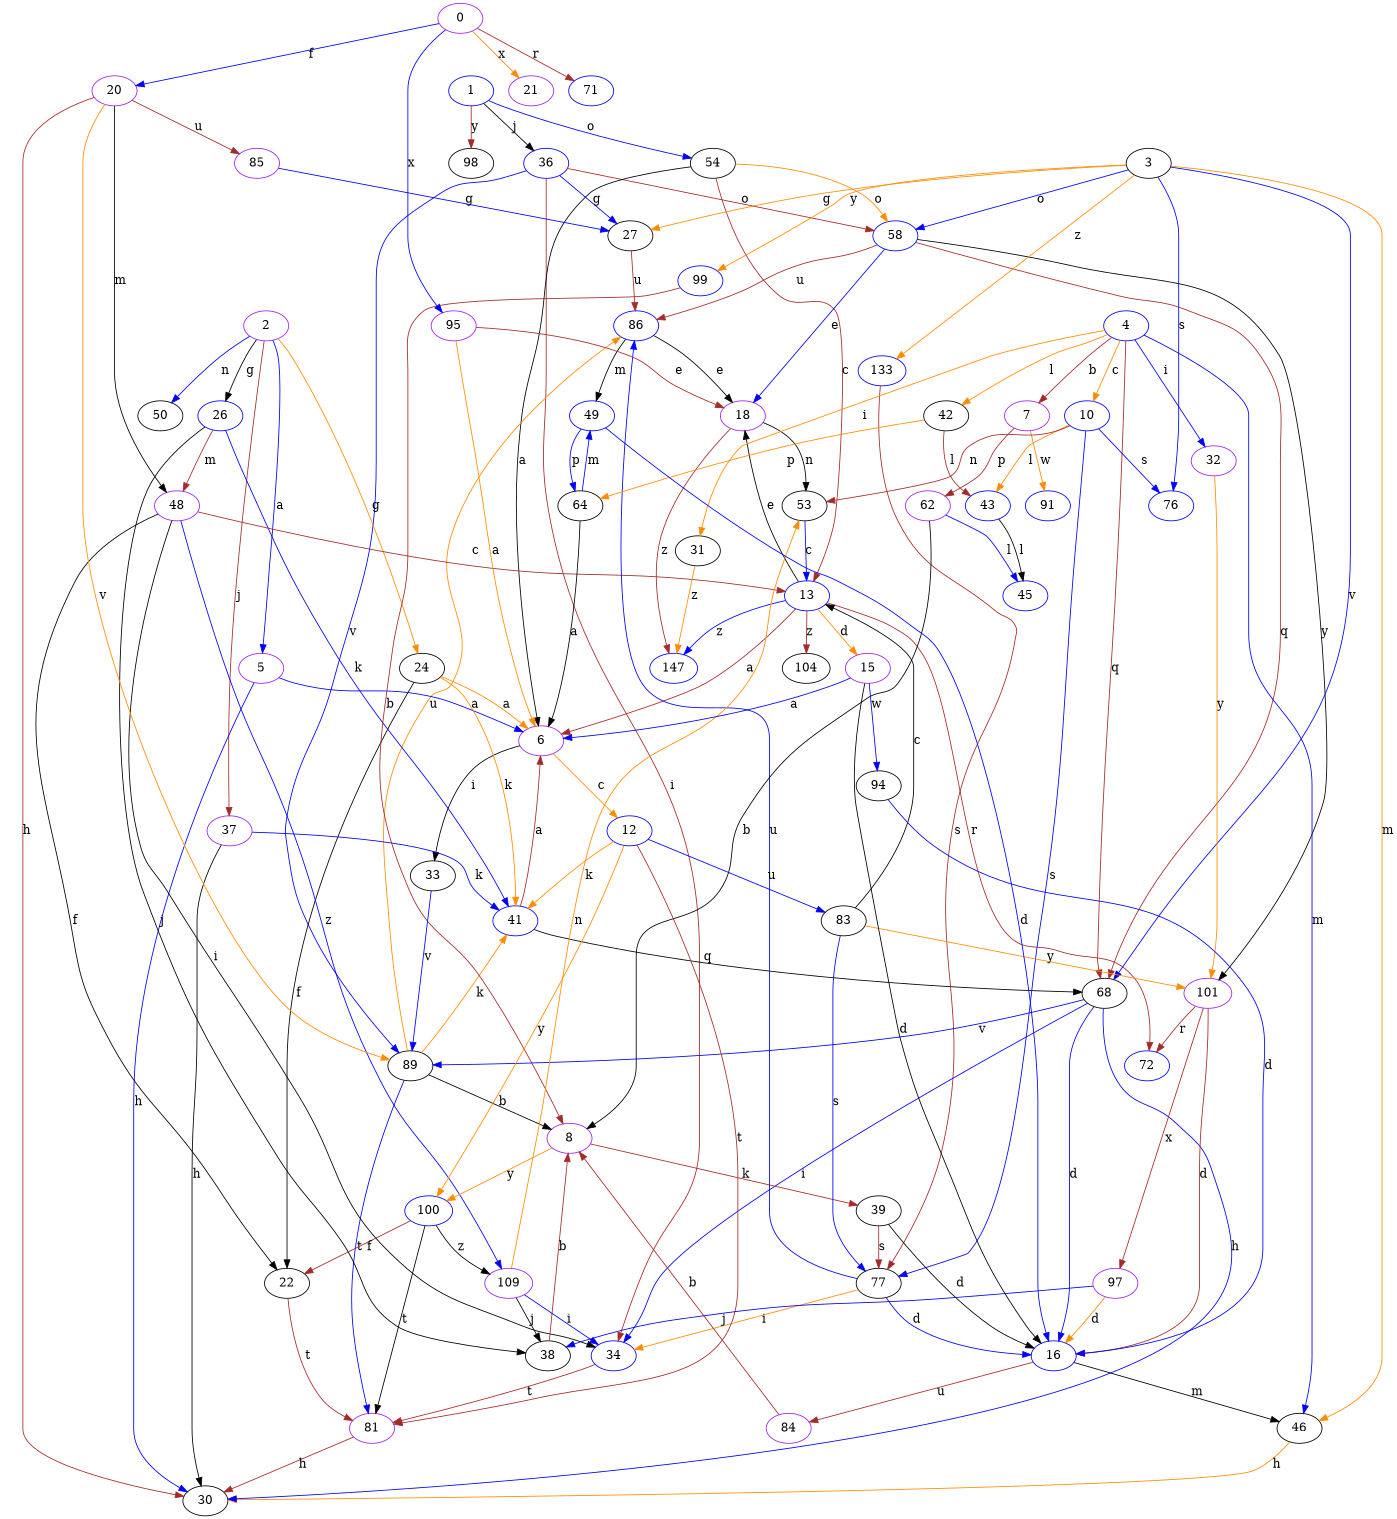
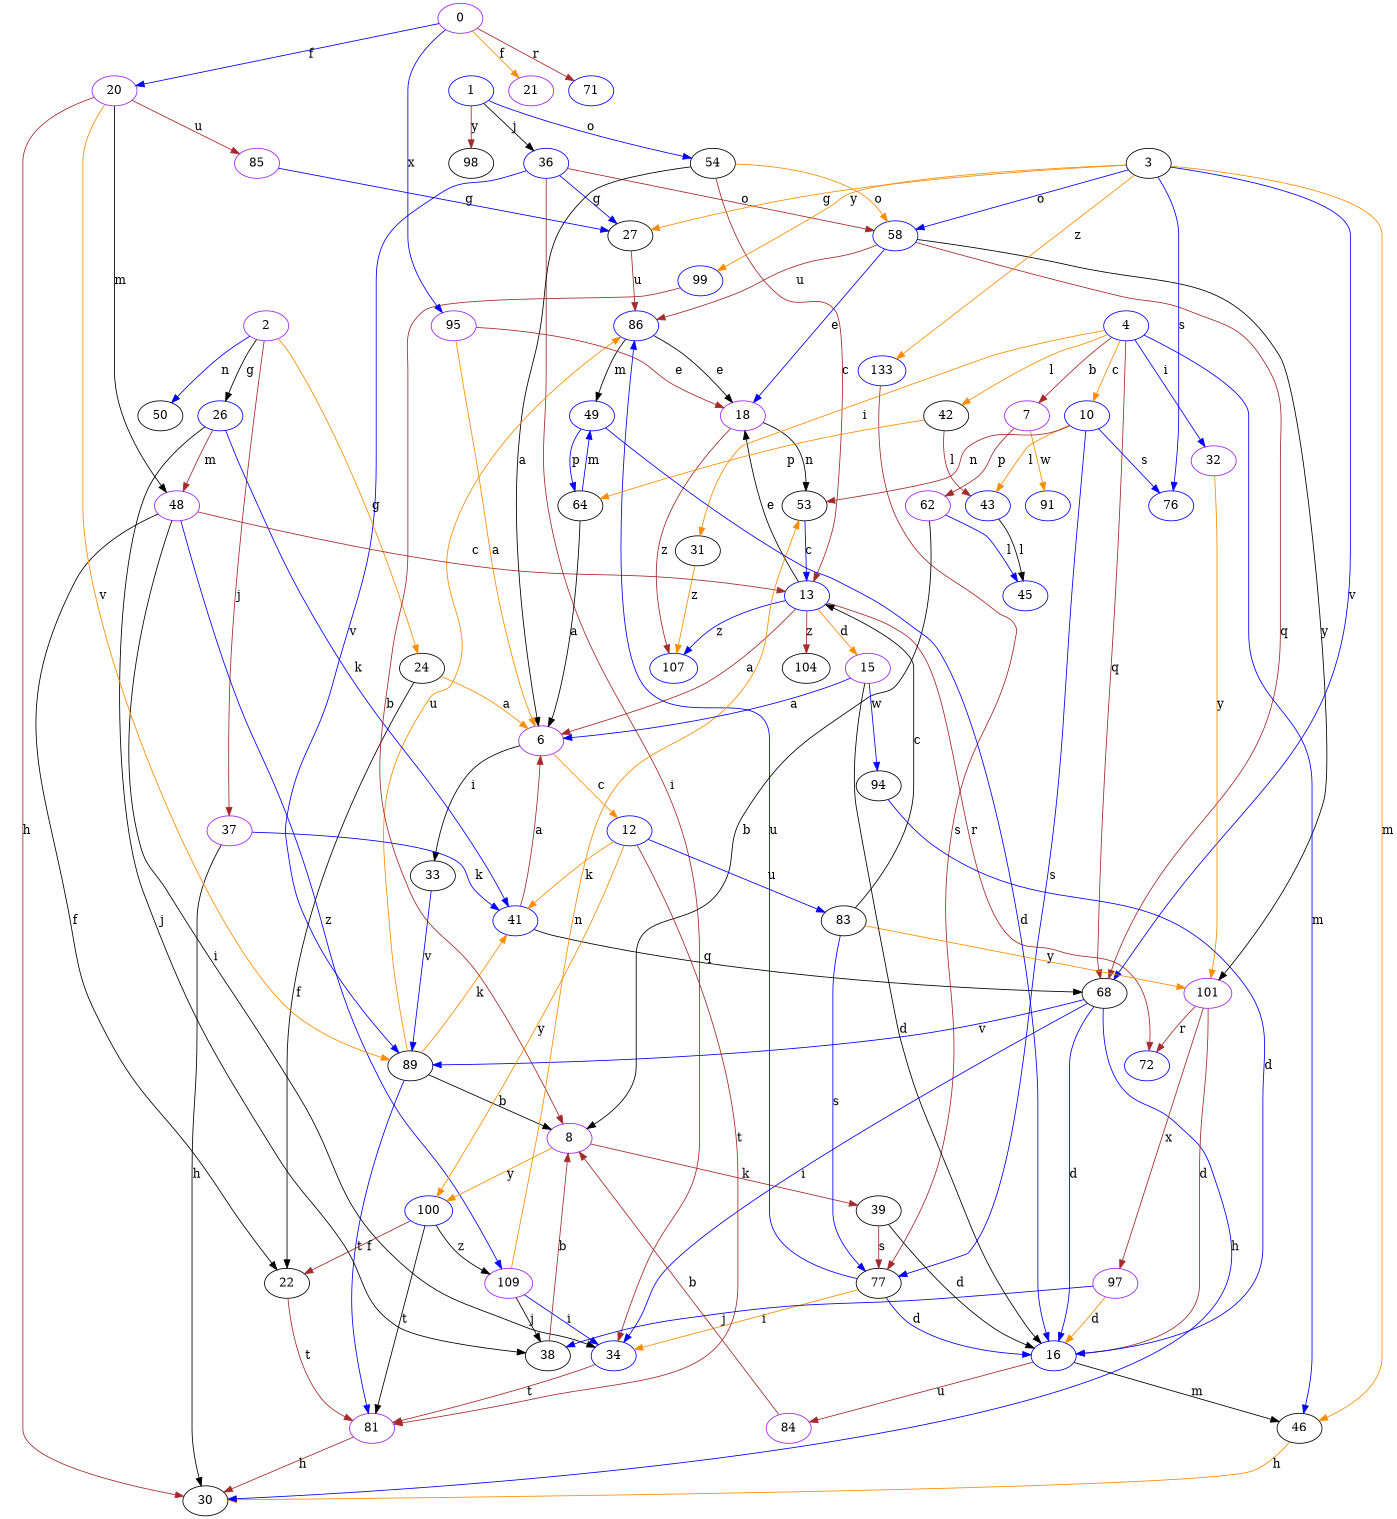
edge "0" -> "21": label "x" -> "f"
node "5": removed
node "147": label "147" -> "107"
edge "24" -> "41": removed, label "k"
